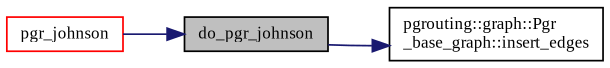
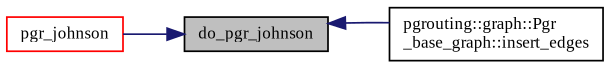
edge "do_pgr_johnson" -> "pgrouting::graph::Pgr _base_graph::insert_edges": reversed
